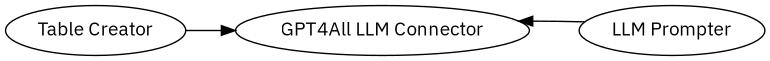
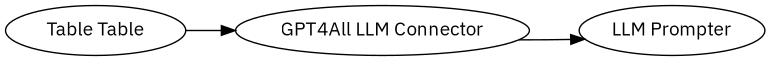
edge "LLM Prompter" -> "GPT4All LLM Connector": reversed
node "Table Creator": label "Table Creator" -> "Table Table"
